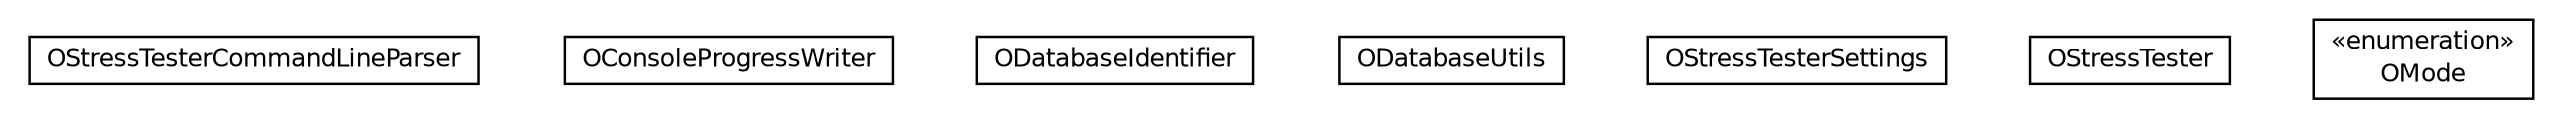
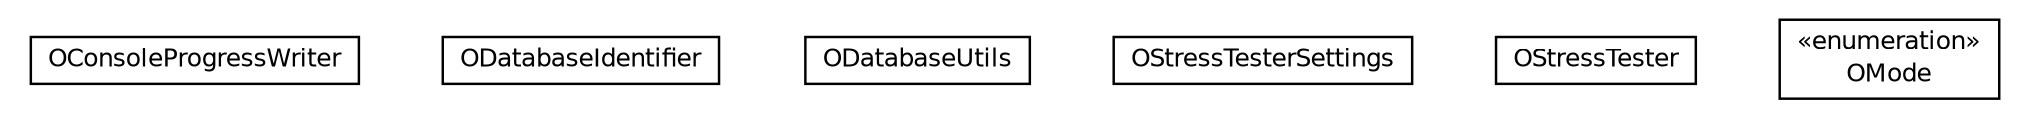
node "OStressTesterCommandLineParser": removed
